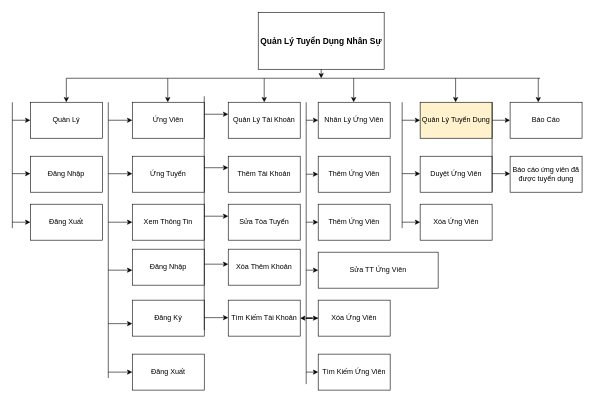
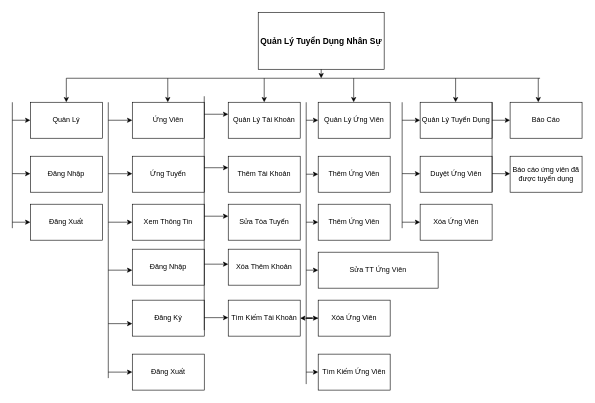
node "Nhân Lý Ứng Viên": label "Nhân Lý Ứng Viên" -> "Quản Lý Ứng Viên"
node "Quản Lý Tuyển Dụng": fillcolor #fff2cc -> #ffffff
